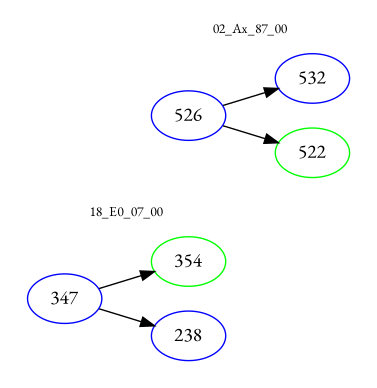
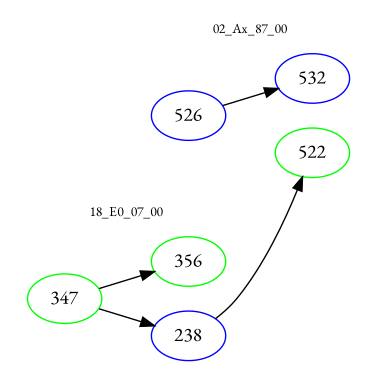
edge "526" -> "522": now "238" -> "522"
node "354": label "354" -> "356"
node "347": color blue -> green
